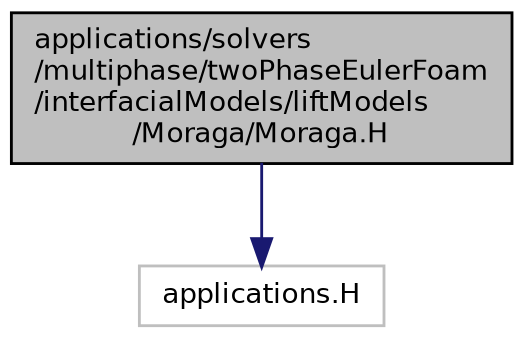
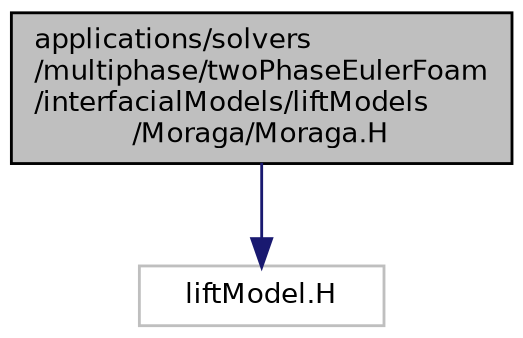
node "applications.H": label "applications.H" -> "liftModel.H"
